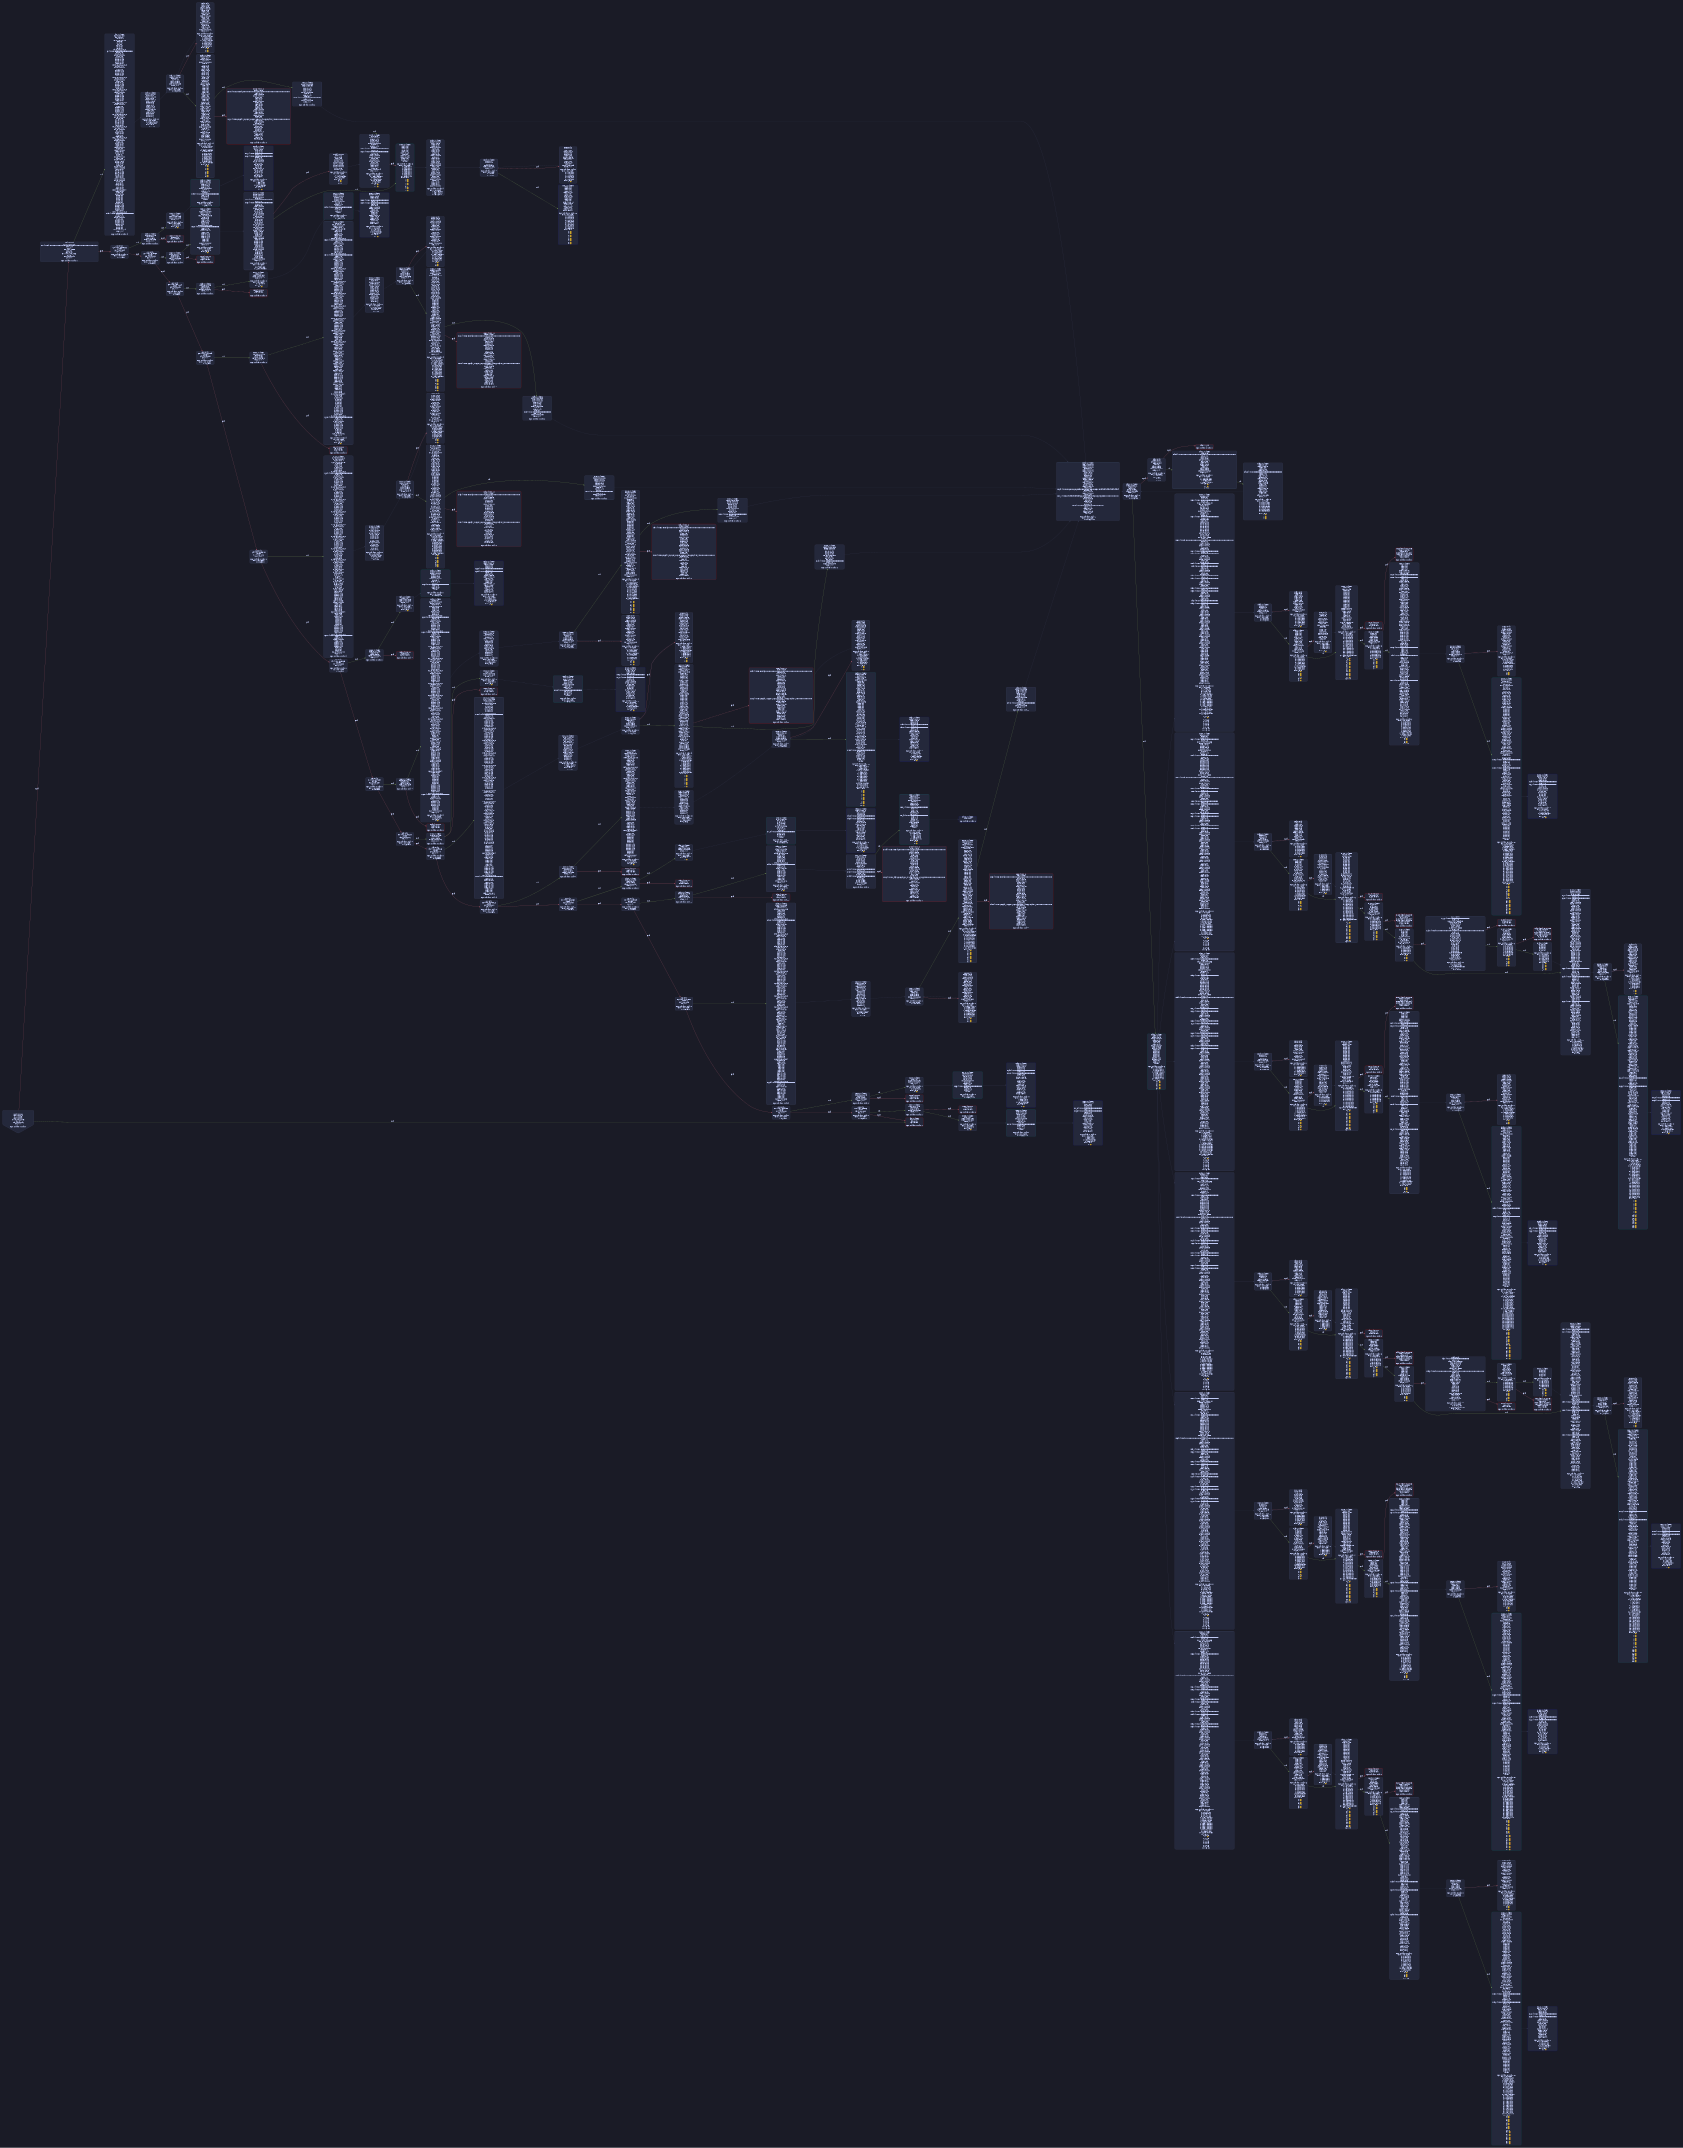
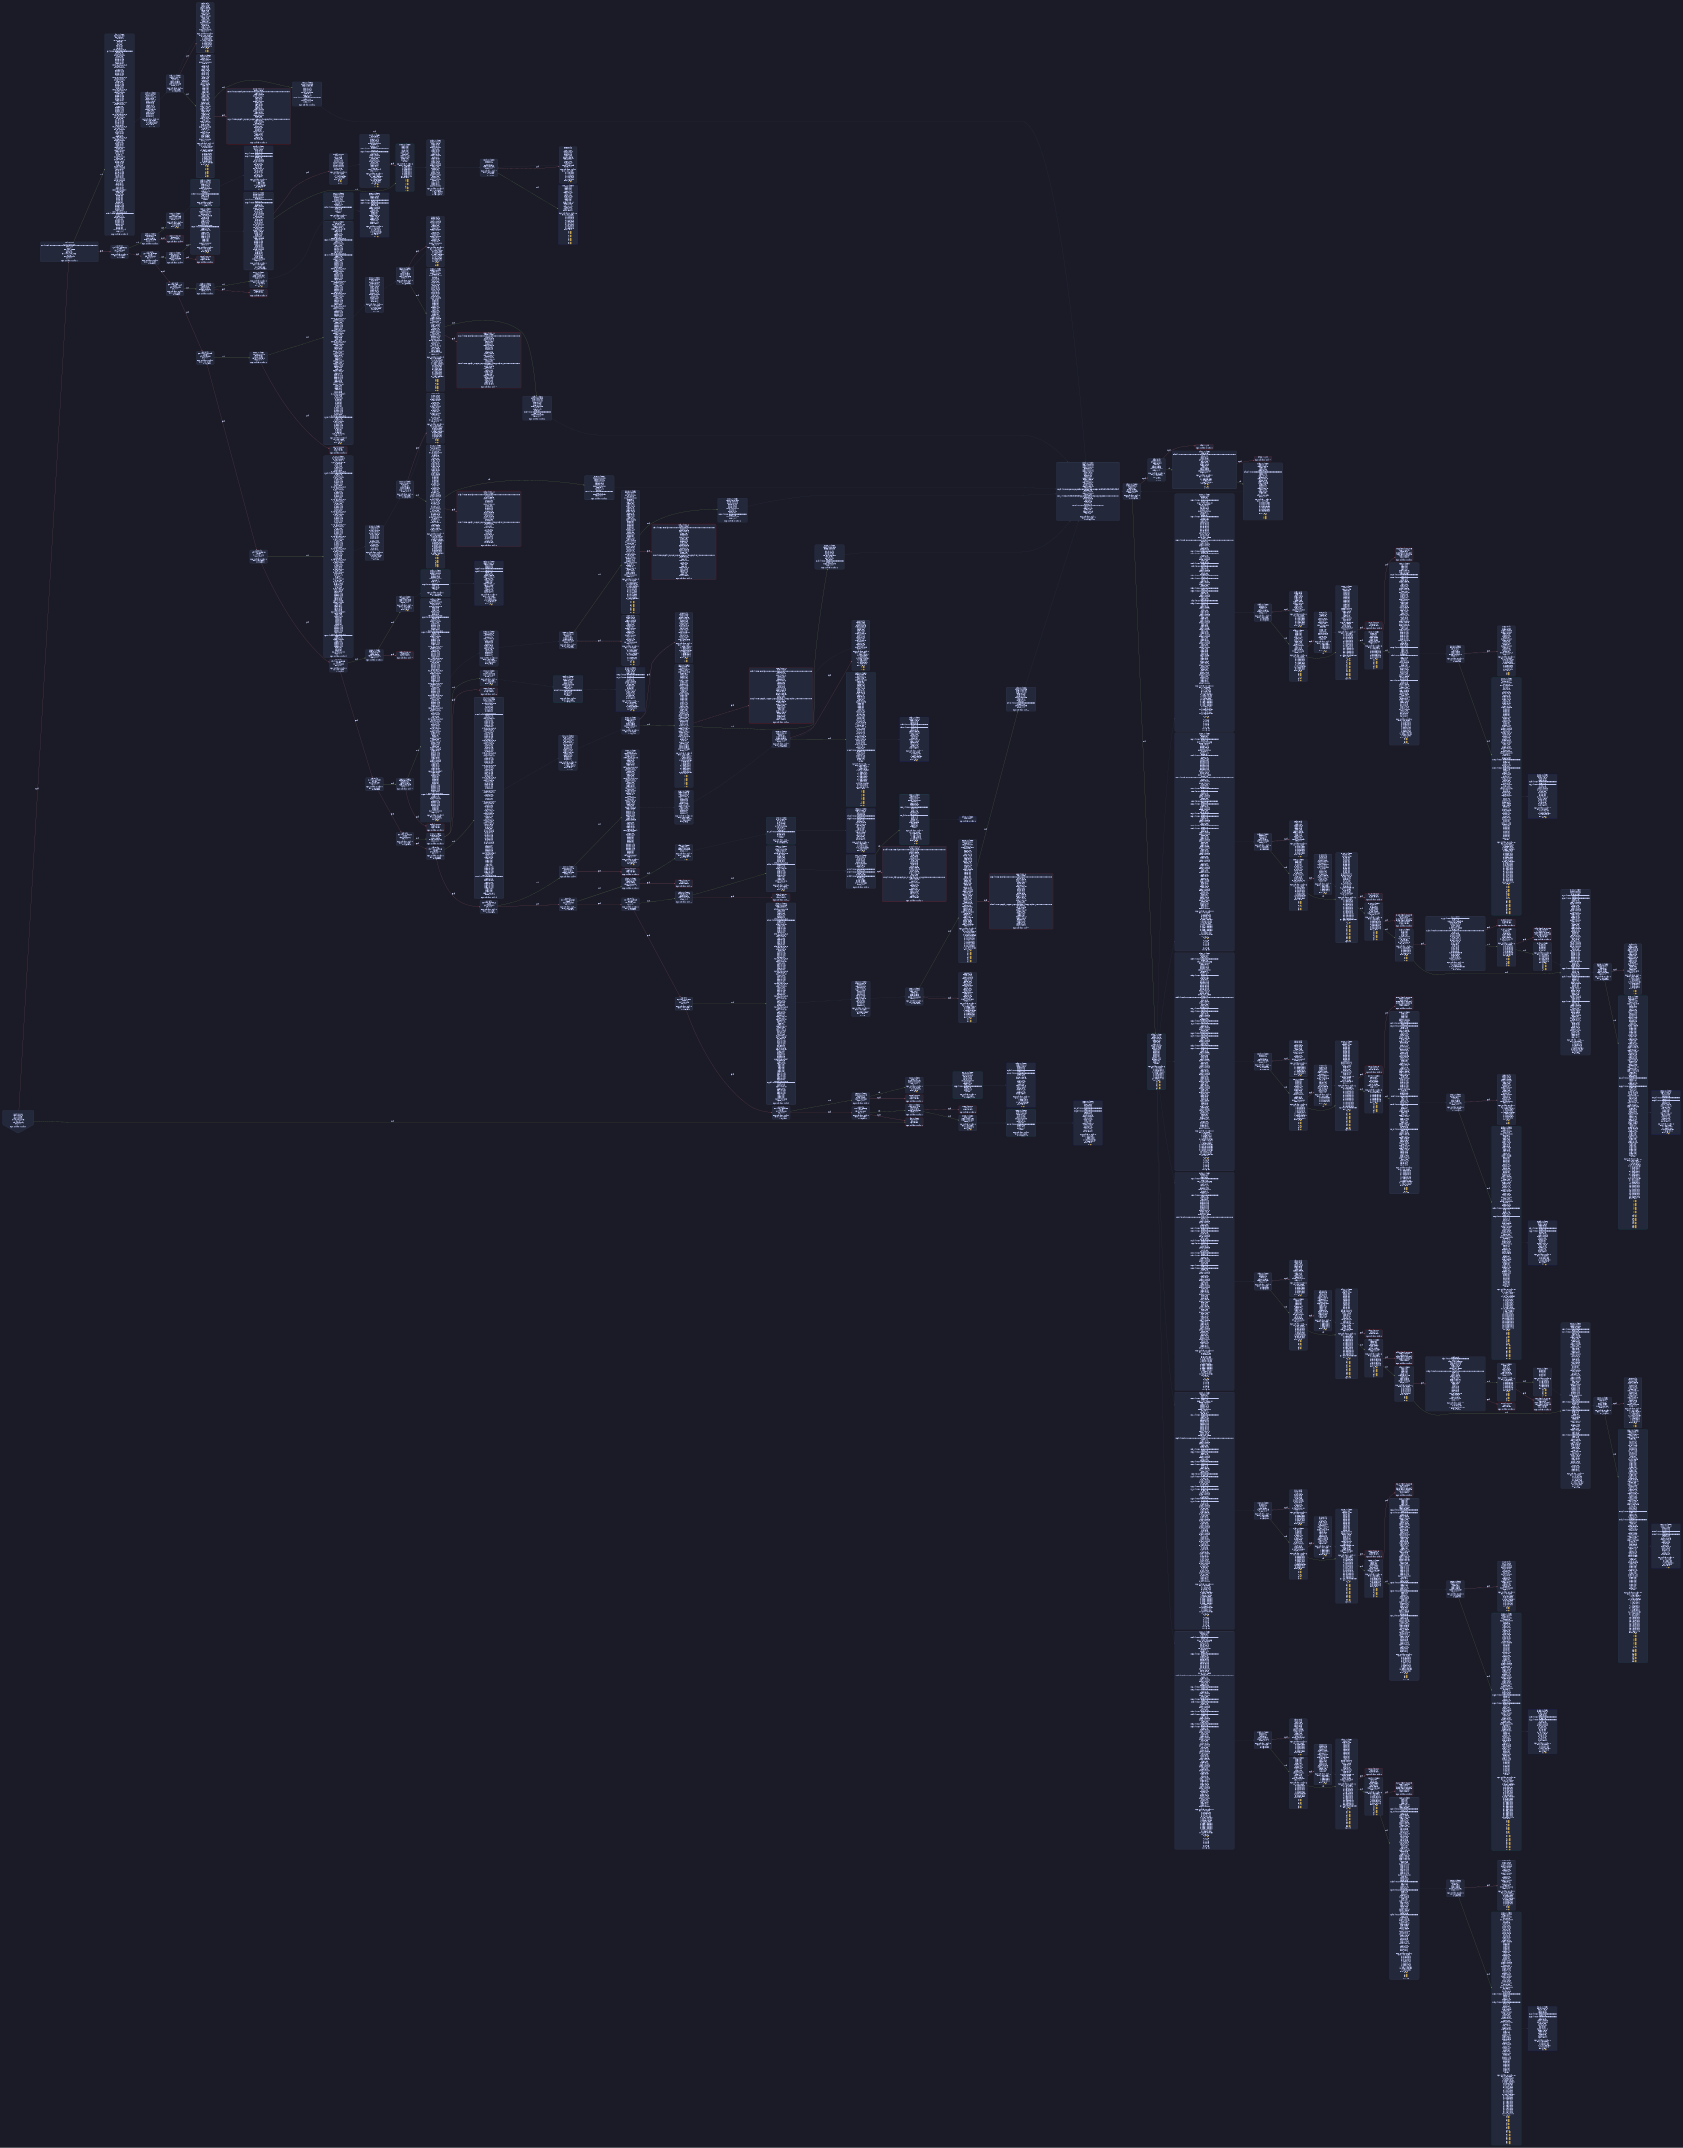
node "[2e5a] INVALID Stack size req: 0, sizeΔ: 0": added
